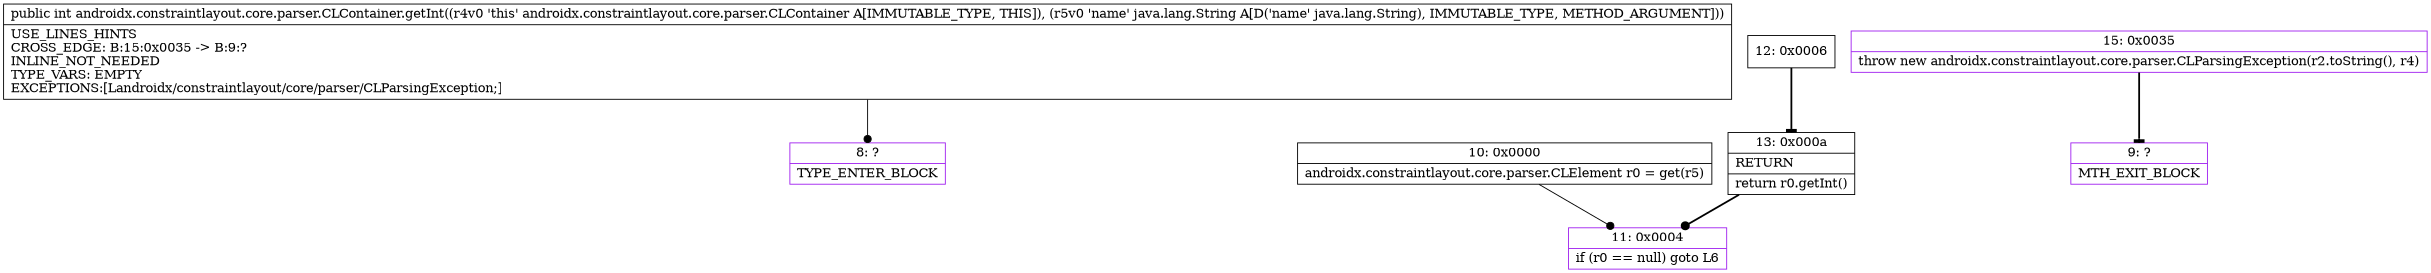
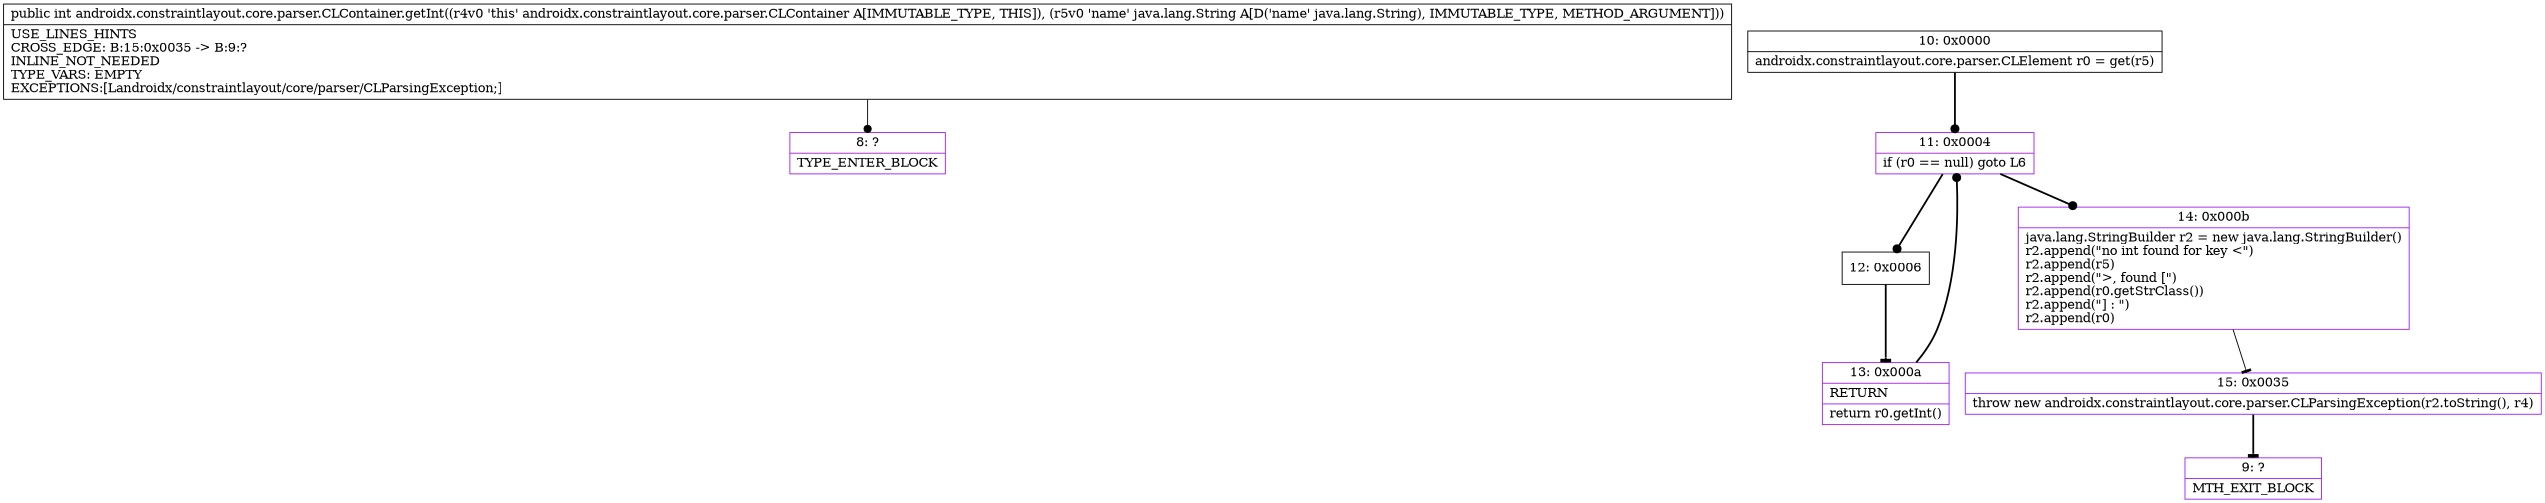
node "13: 0x000a": color black -> purple
edge "10: 0x0000" -> "11: 0x0004": style solid -> bold
edge "11: 0x0004" -> "12: 0x0006": added
node "14: 0x000b": added
